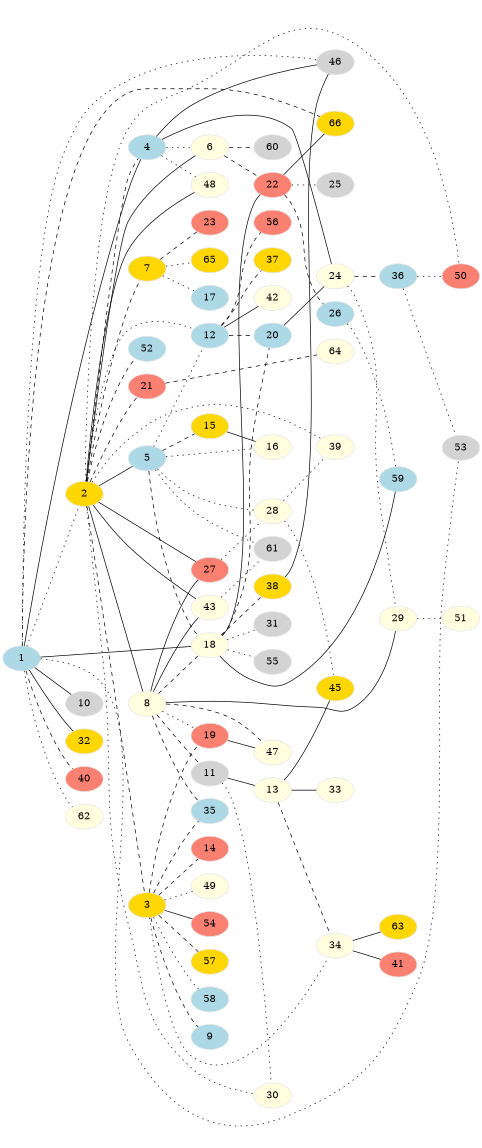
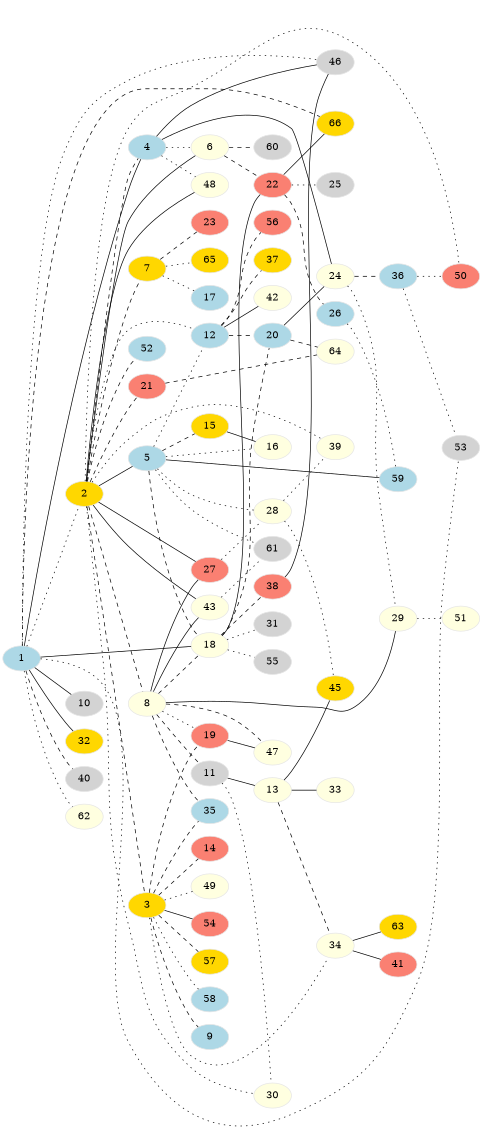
edge "20" -- "64": added
node "38": fillcolor gold -> salmon
edge "2" -- "8": style solid -> dashed
edge "59" -- "18": now "59" -- "5"
node "40": fillcolor salmon -> lightgrey
